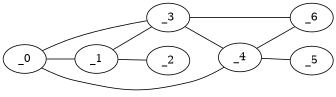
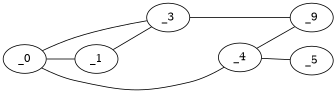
node "_6": label "_6" -> "_9"
edge "_3" -- "_4": removed
node "_2": removed
